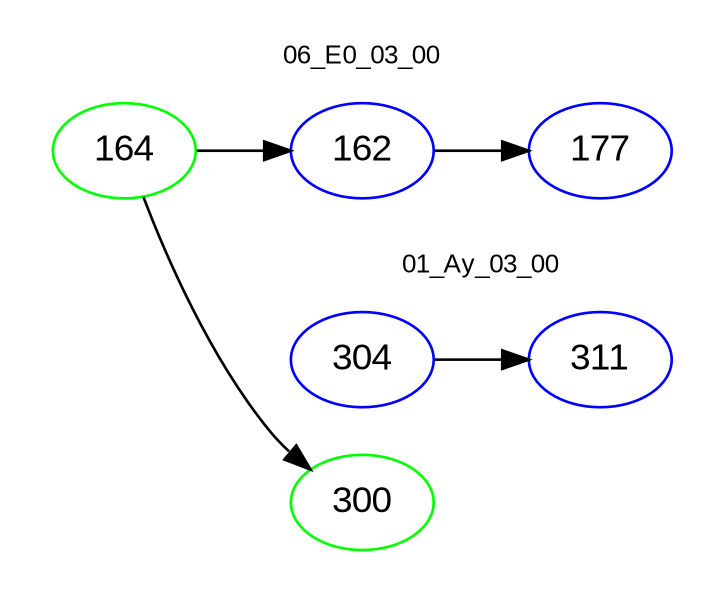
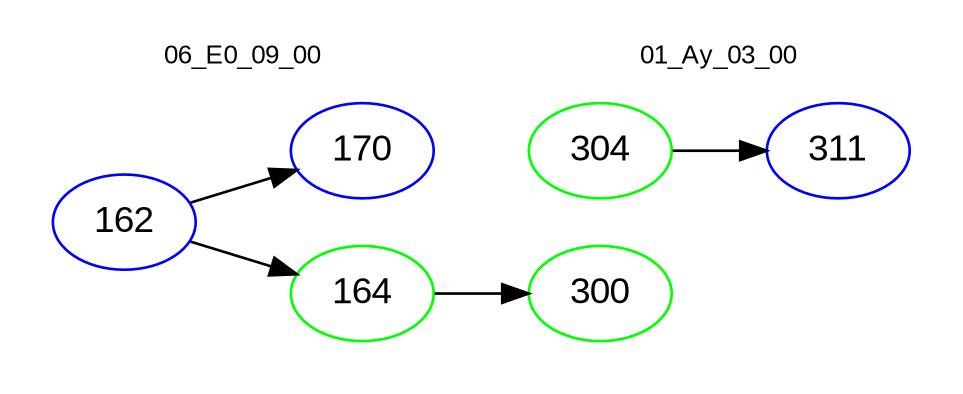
cluster "06_E0_03_00": label "06_E0_03_00" -> "06_E0_09_00"
edge "164" -> "162": reversed
node "177": label "177" -> "170"
node "304": color blue -> green
